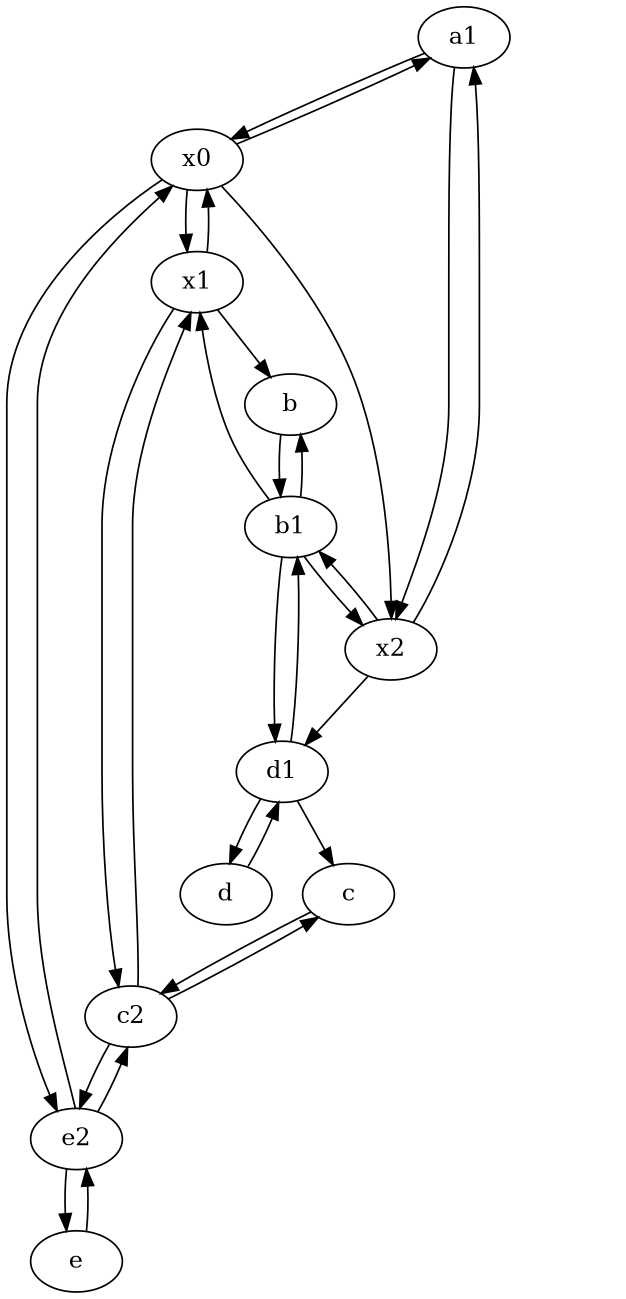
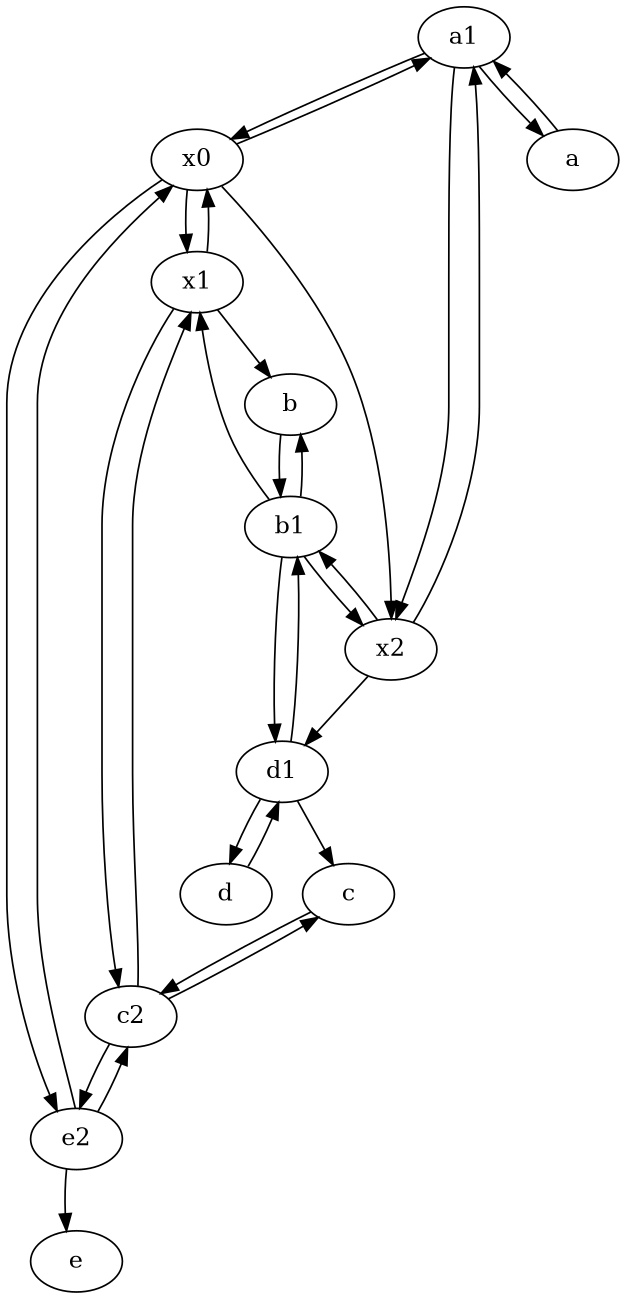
node "a": added
edge "e" -> "e2": removed
